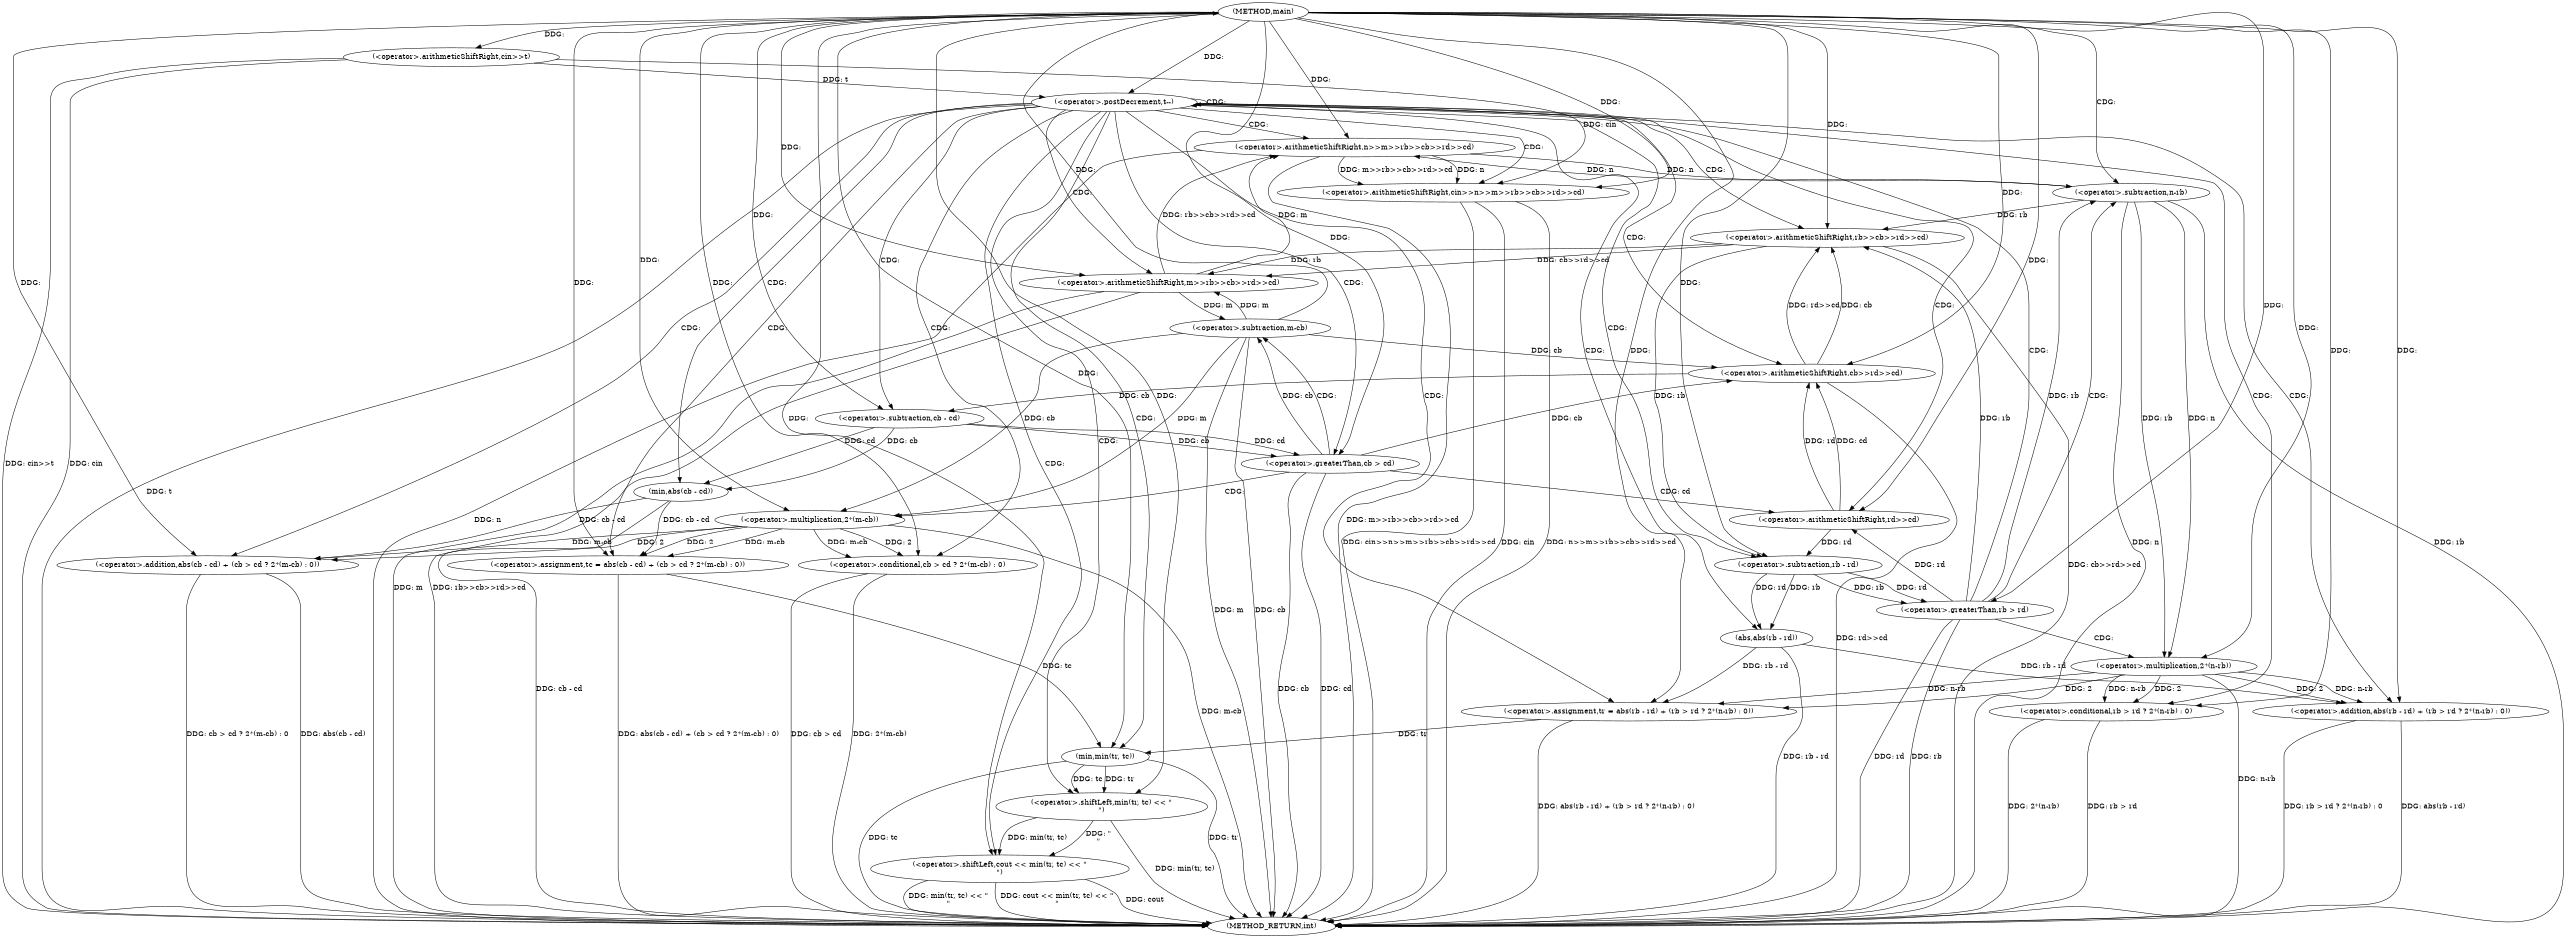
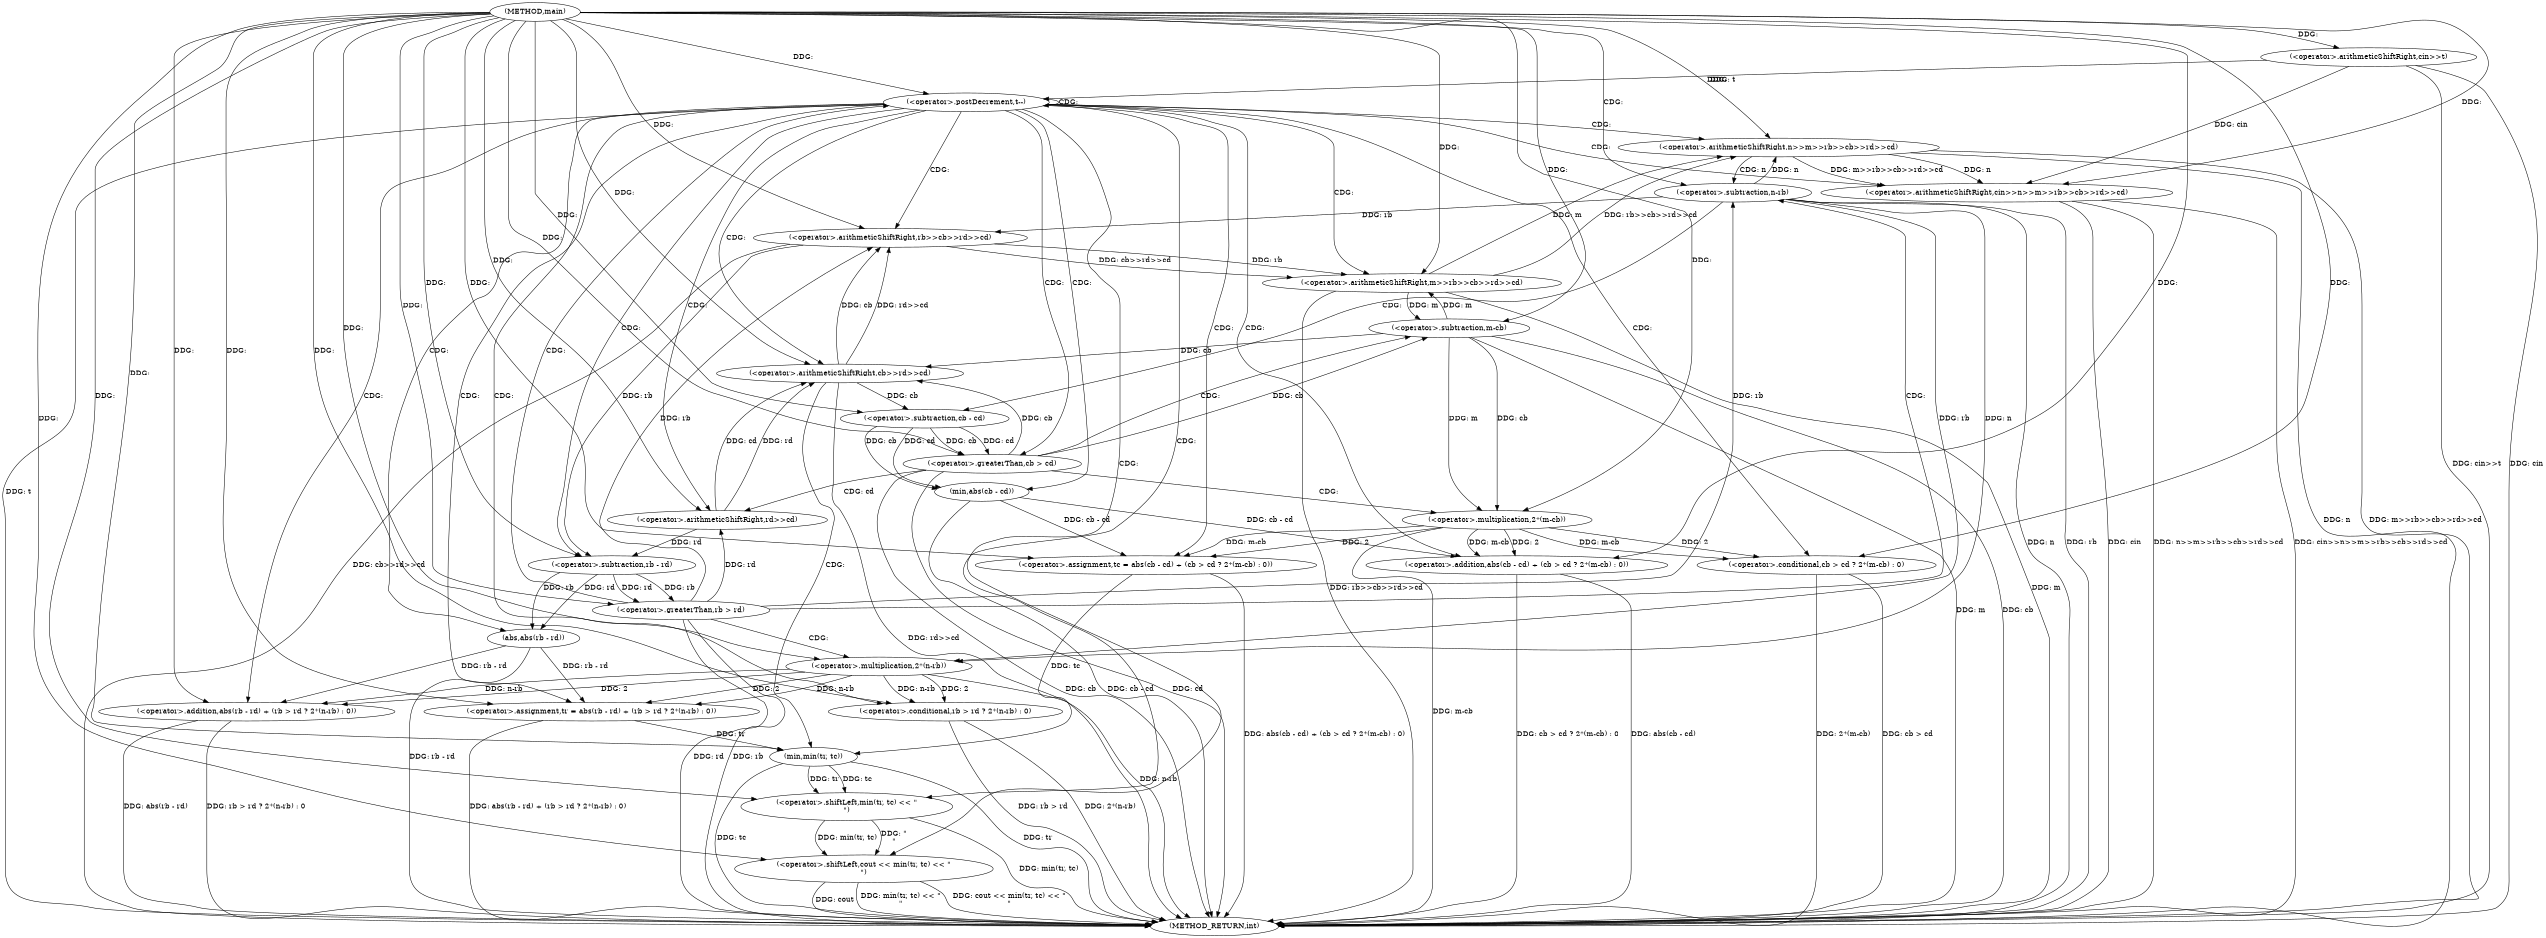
edge "(<operator>.arithmeticShiftRight,n>>m>>rb>>cb>>rd>>cd)" -> "(<operator>.subtraction,n-rb)": label "DDG: n" -> "CDG: n"
edge "(<operator>.subtraction,m-cb)" -> "(METHOD,main)": reversed
edge "(<operator>.postDecrement,t--)" -> "(<operator>.subtraction,cb - cd)": now "(<operator>.subtraction,n-rb)" -> "(<operator>.subtraction,cb - cd)"
edge "(<operator>.postDecrement,t--)" -> "(min,min(tr, tc))": now "(<operator>.arithmeticShiftRight,cb>>rd>>cd)" -> "(min,min(tr, tc))"
